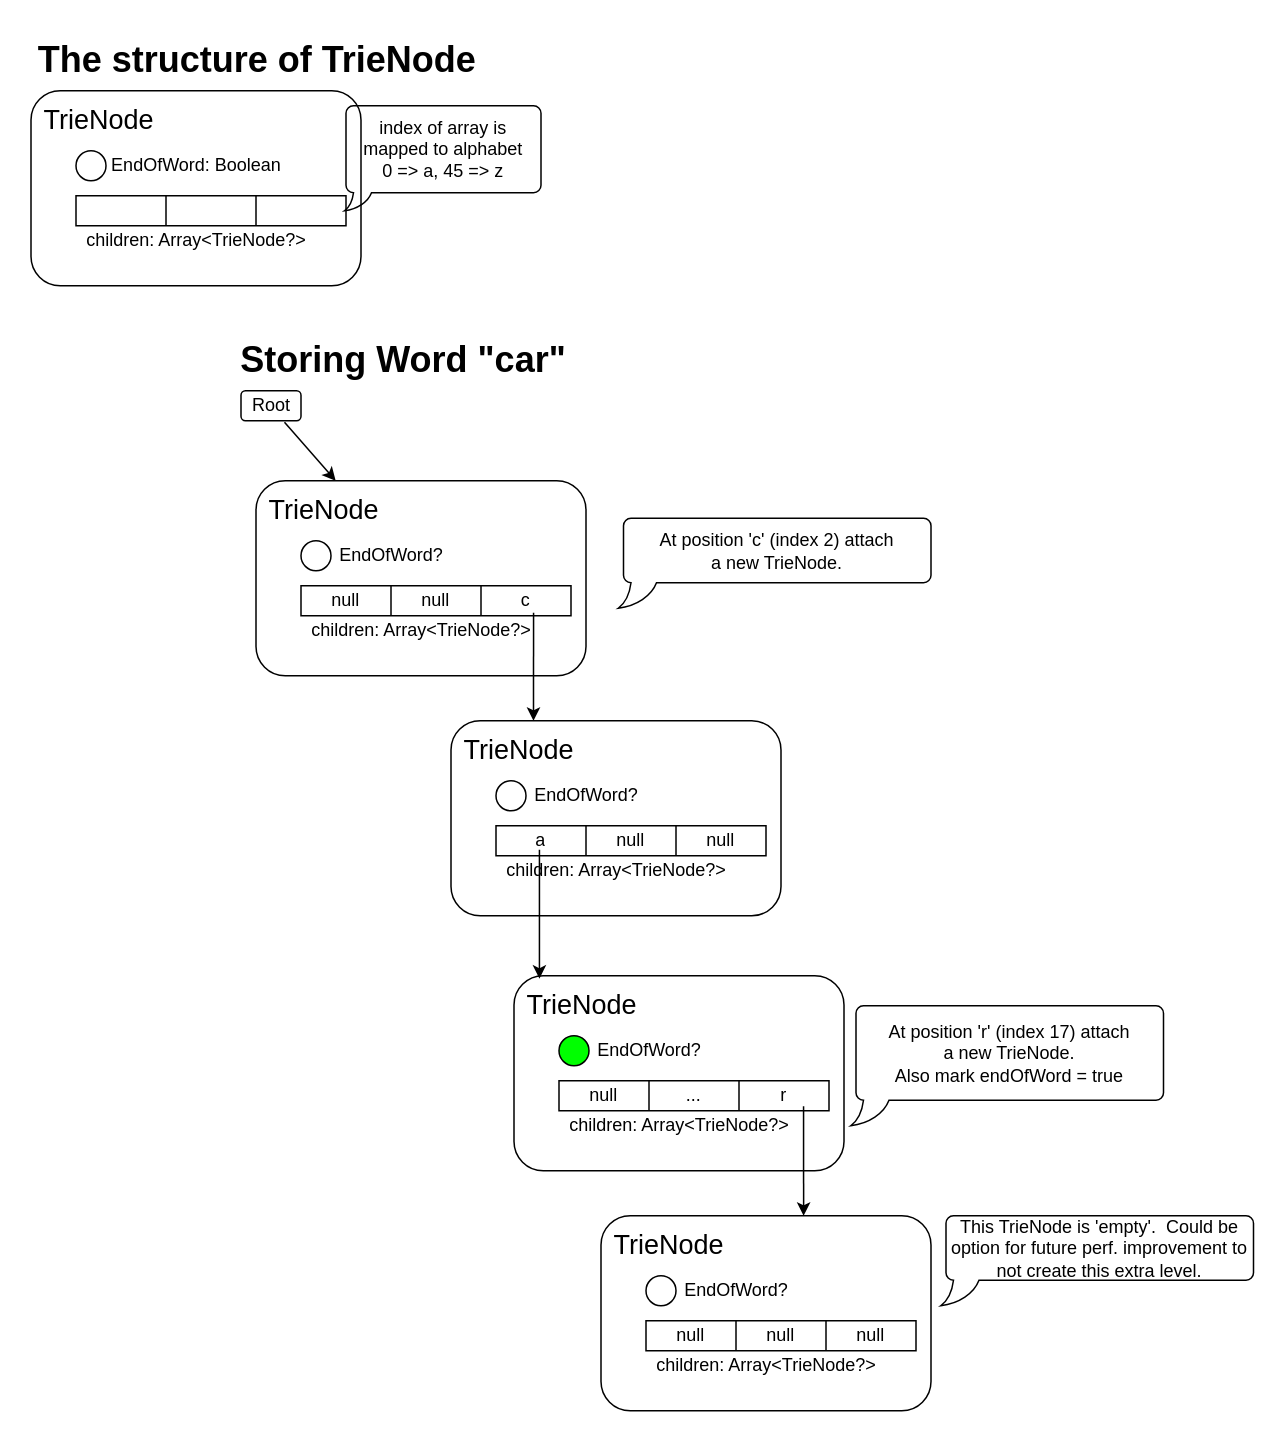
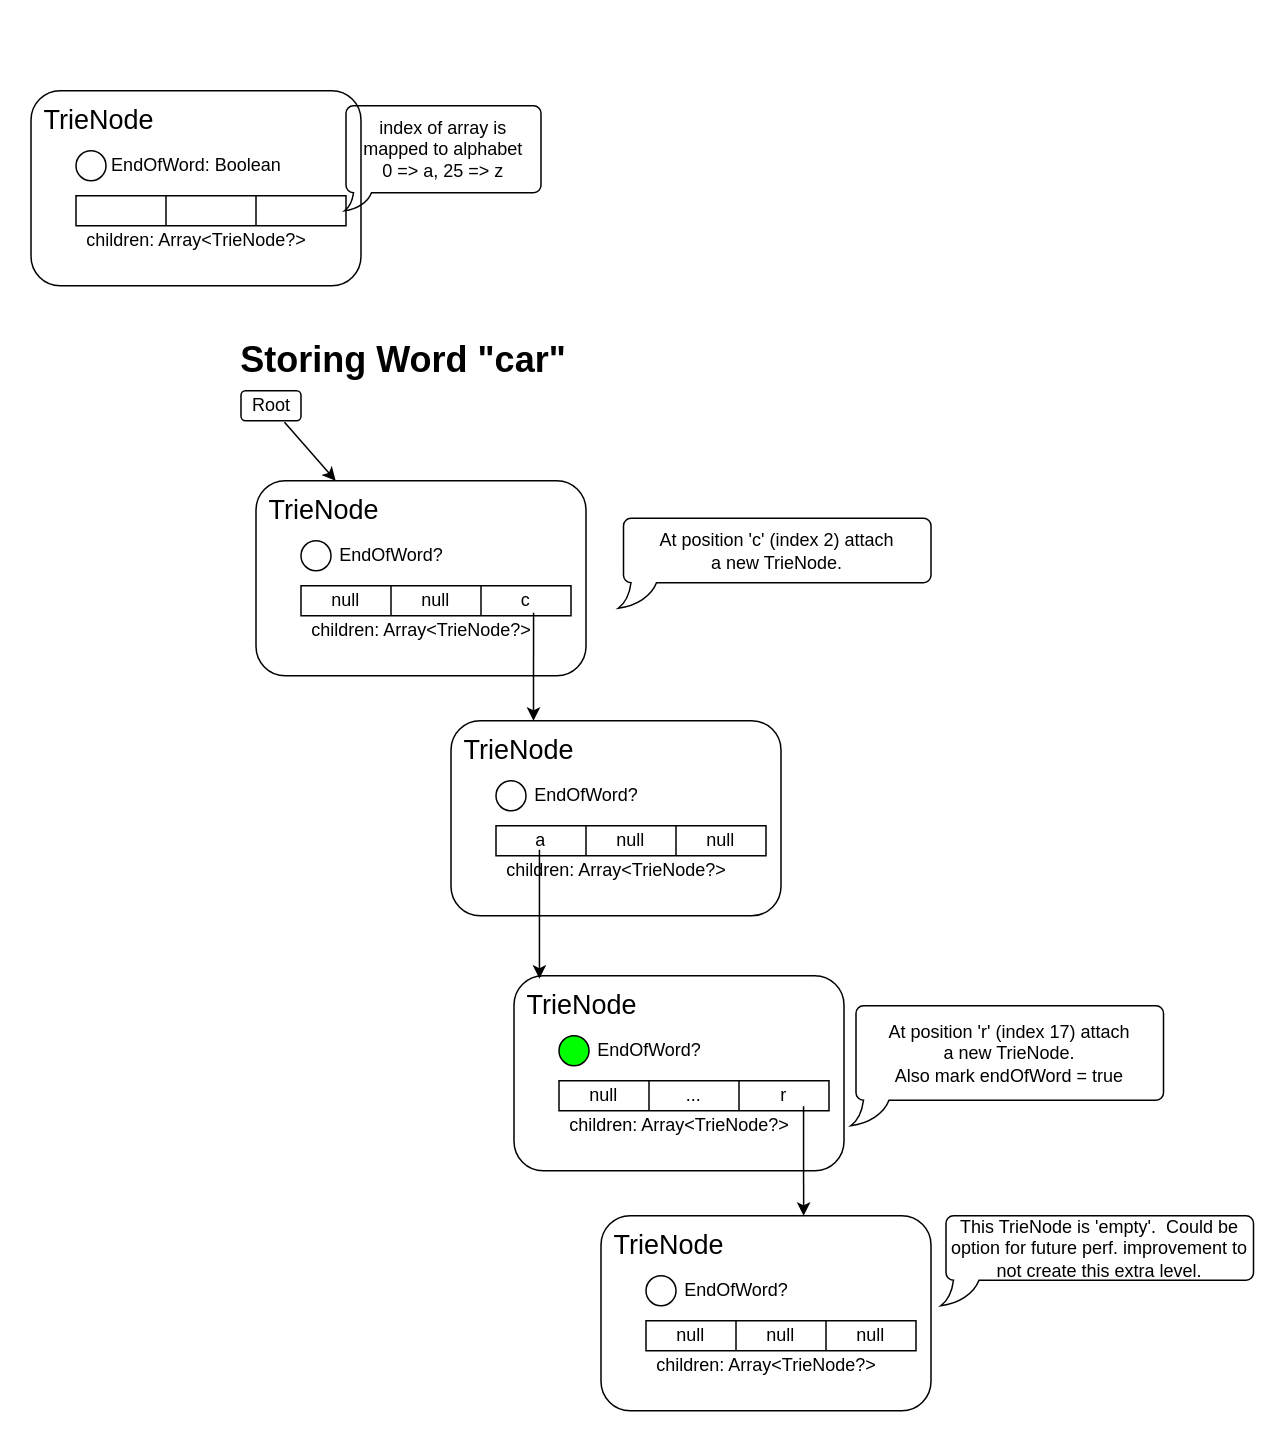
node "The structure of TrieNode": removed
node "index of array is mapped to alphabet 0 => a, 45 => z": label "index of array is mapped to alphabet 0 => a, 45 => z" -> "index of array is mapped to alphabet 0 => a, 25 => z"
